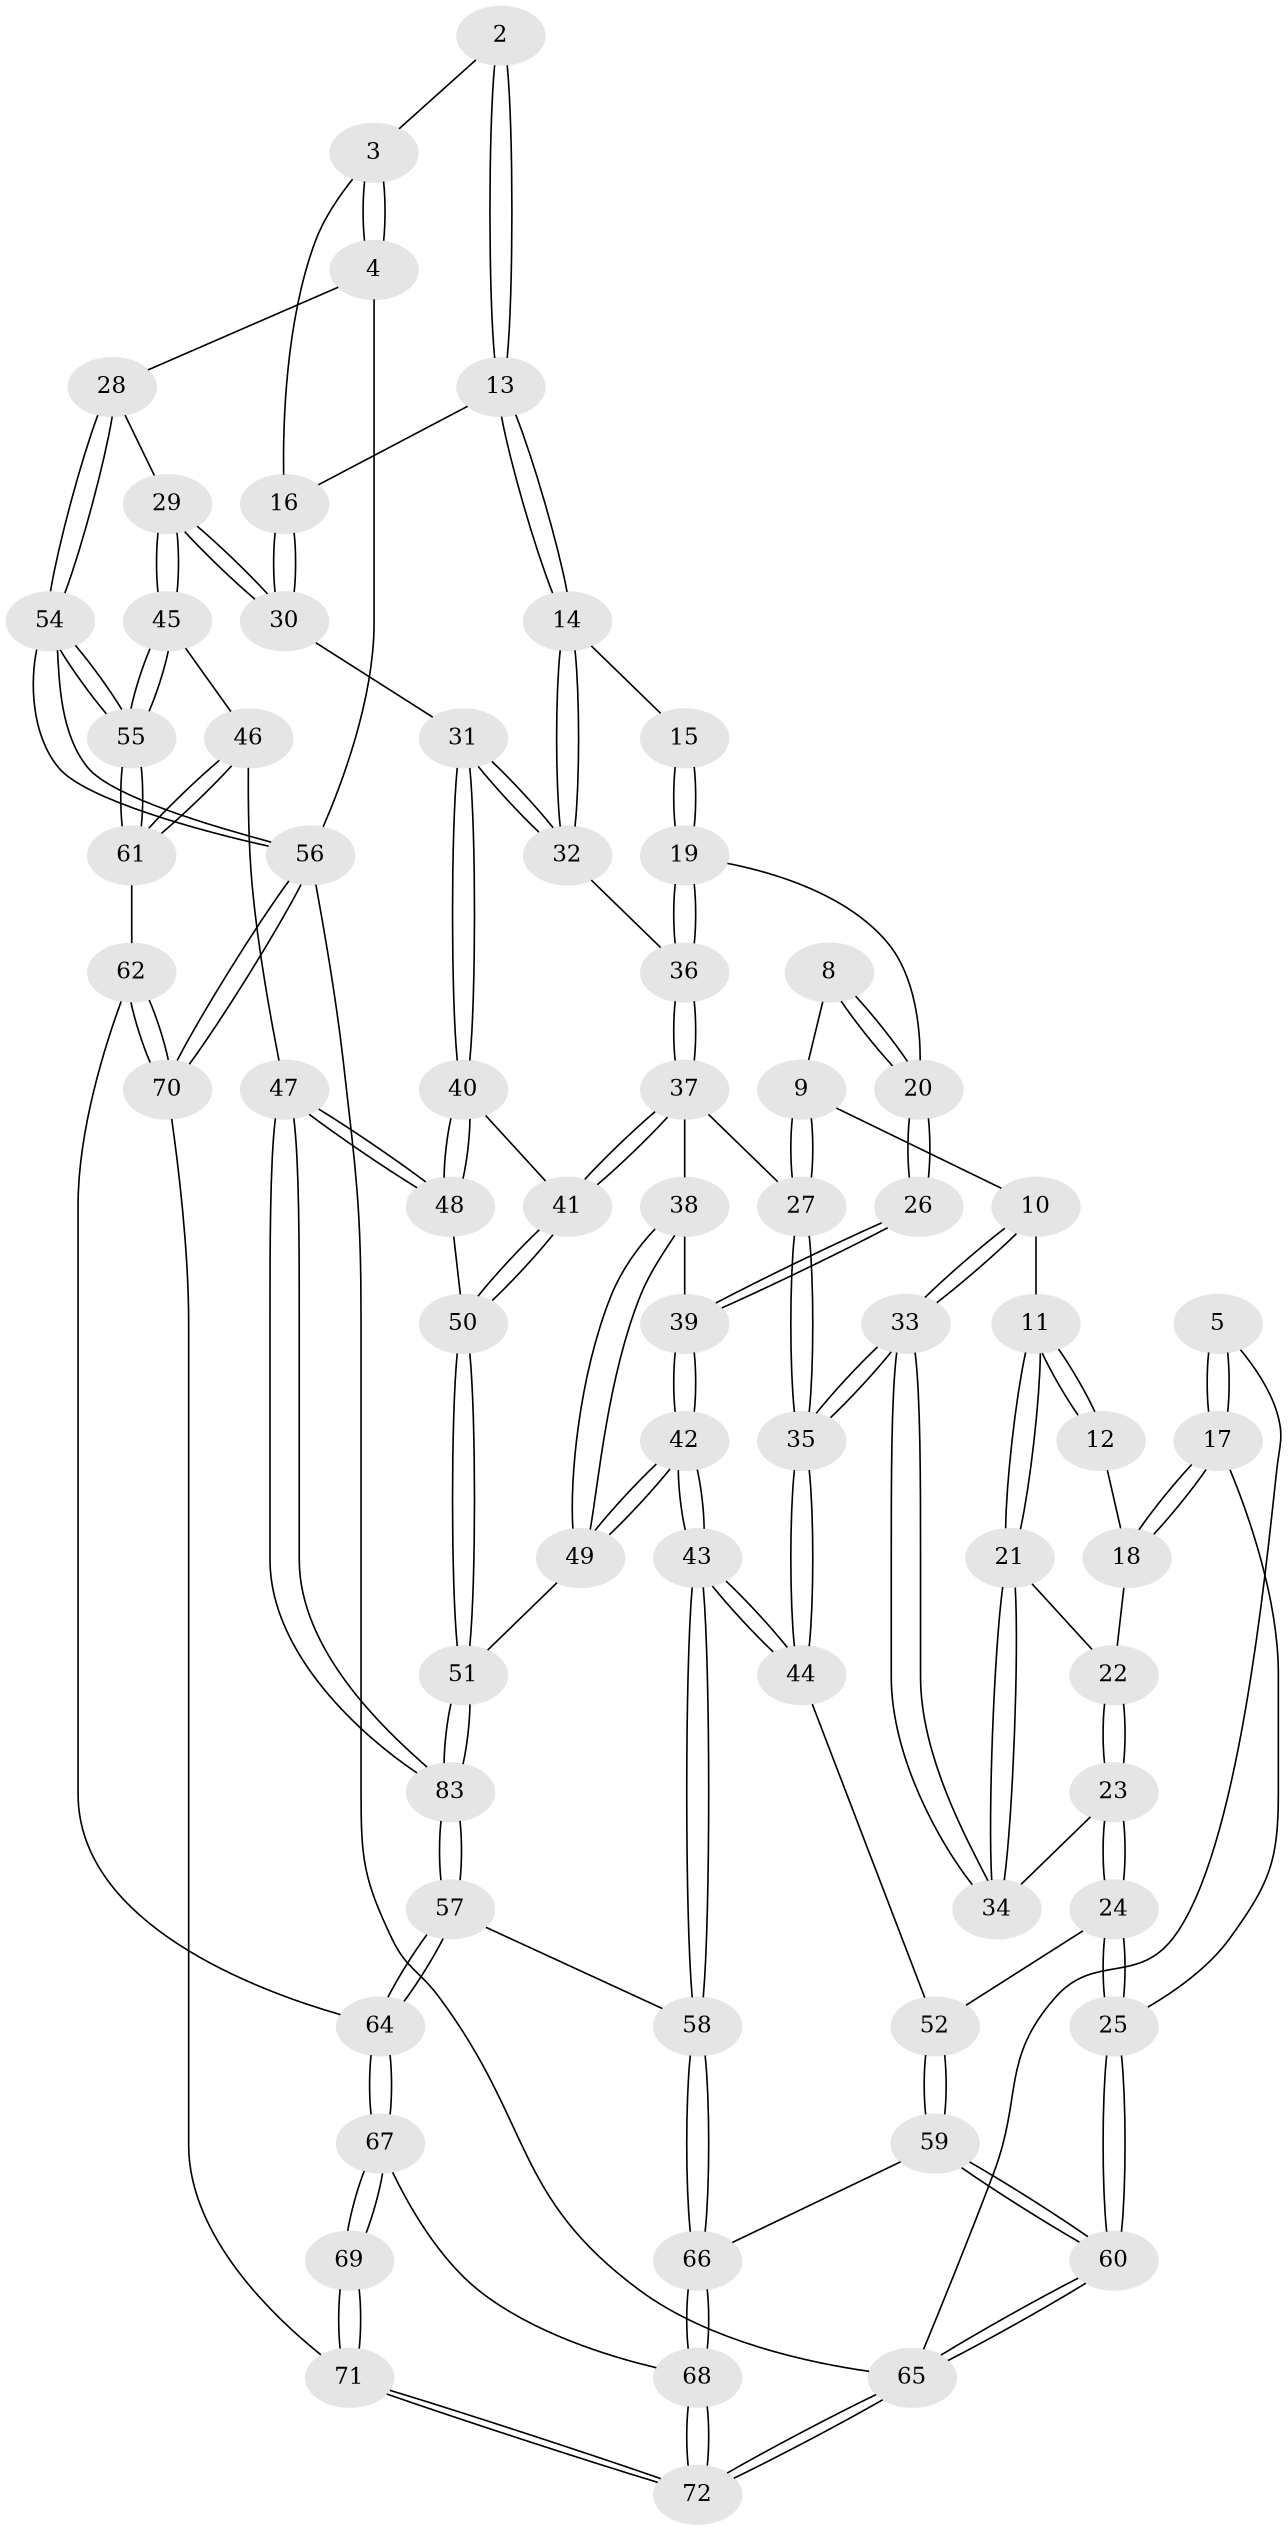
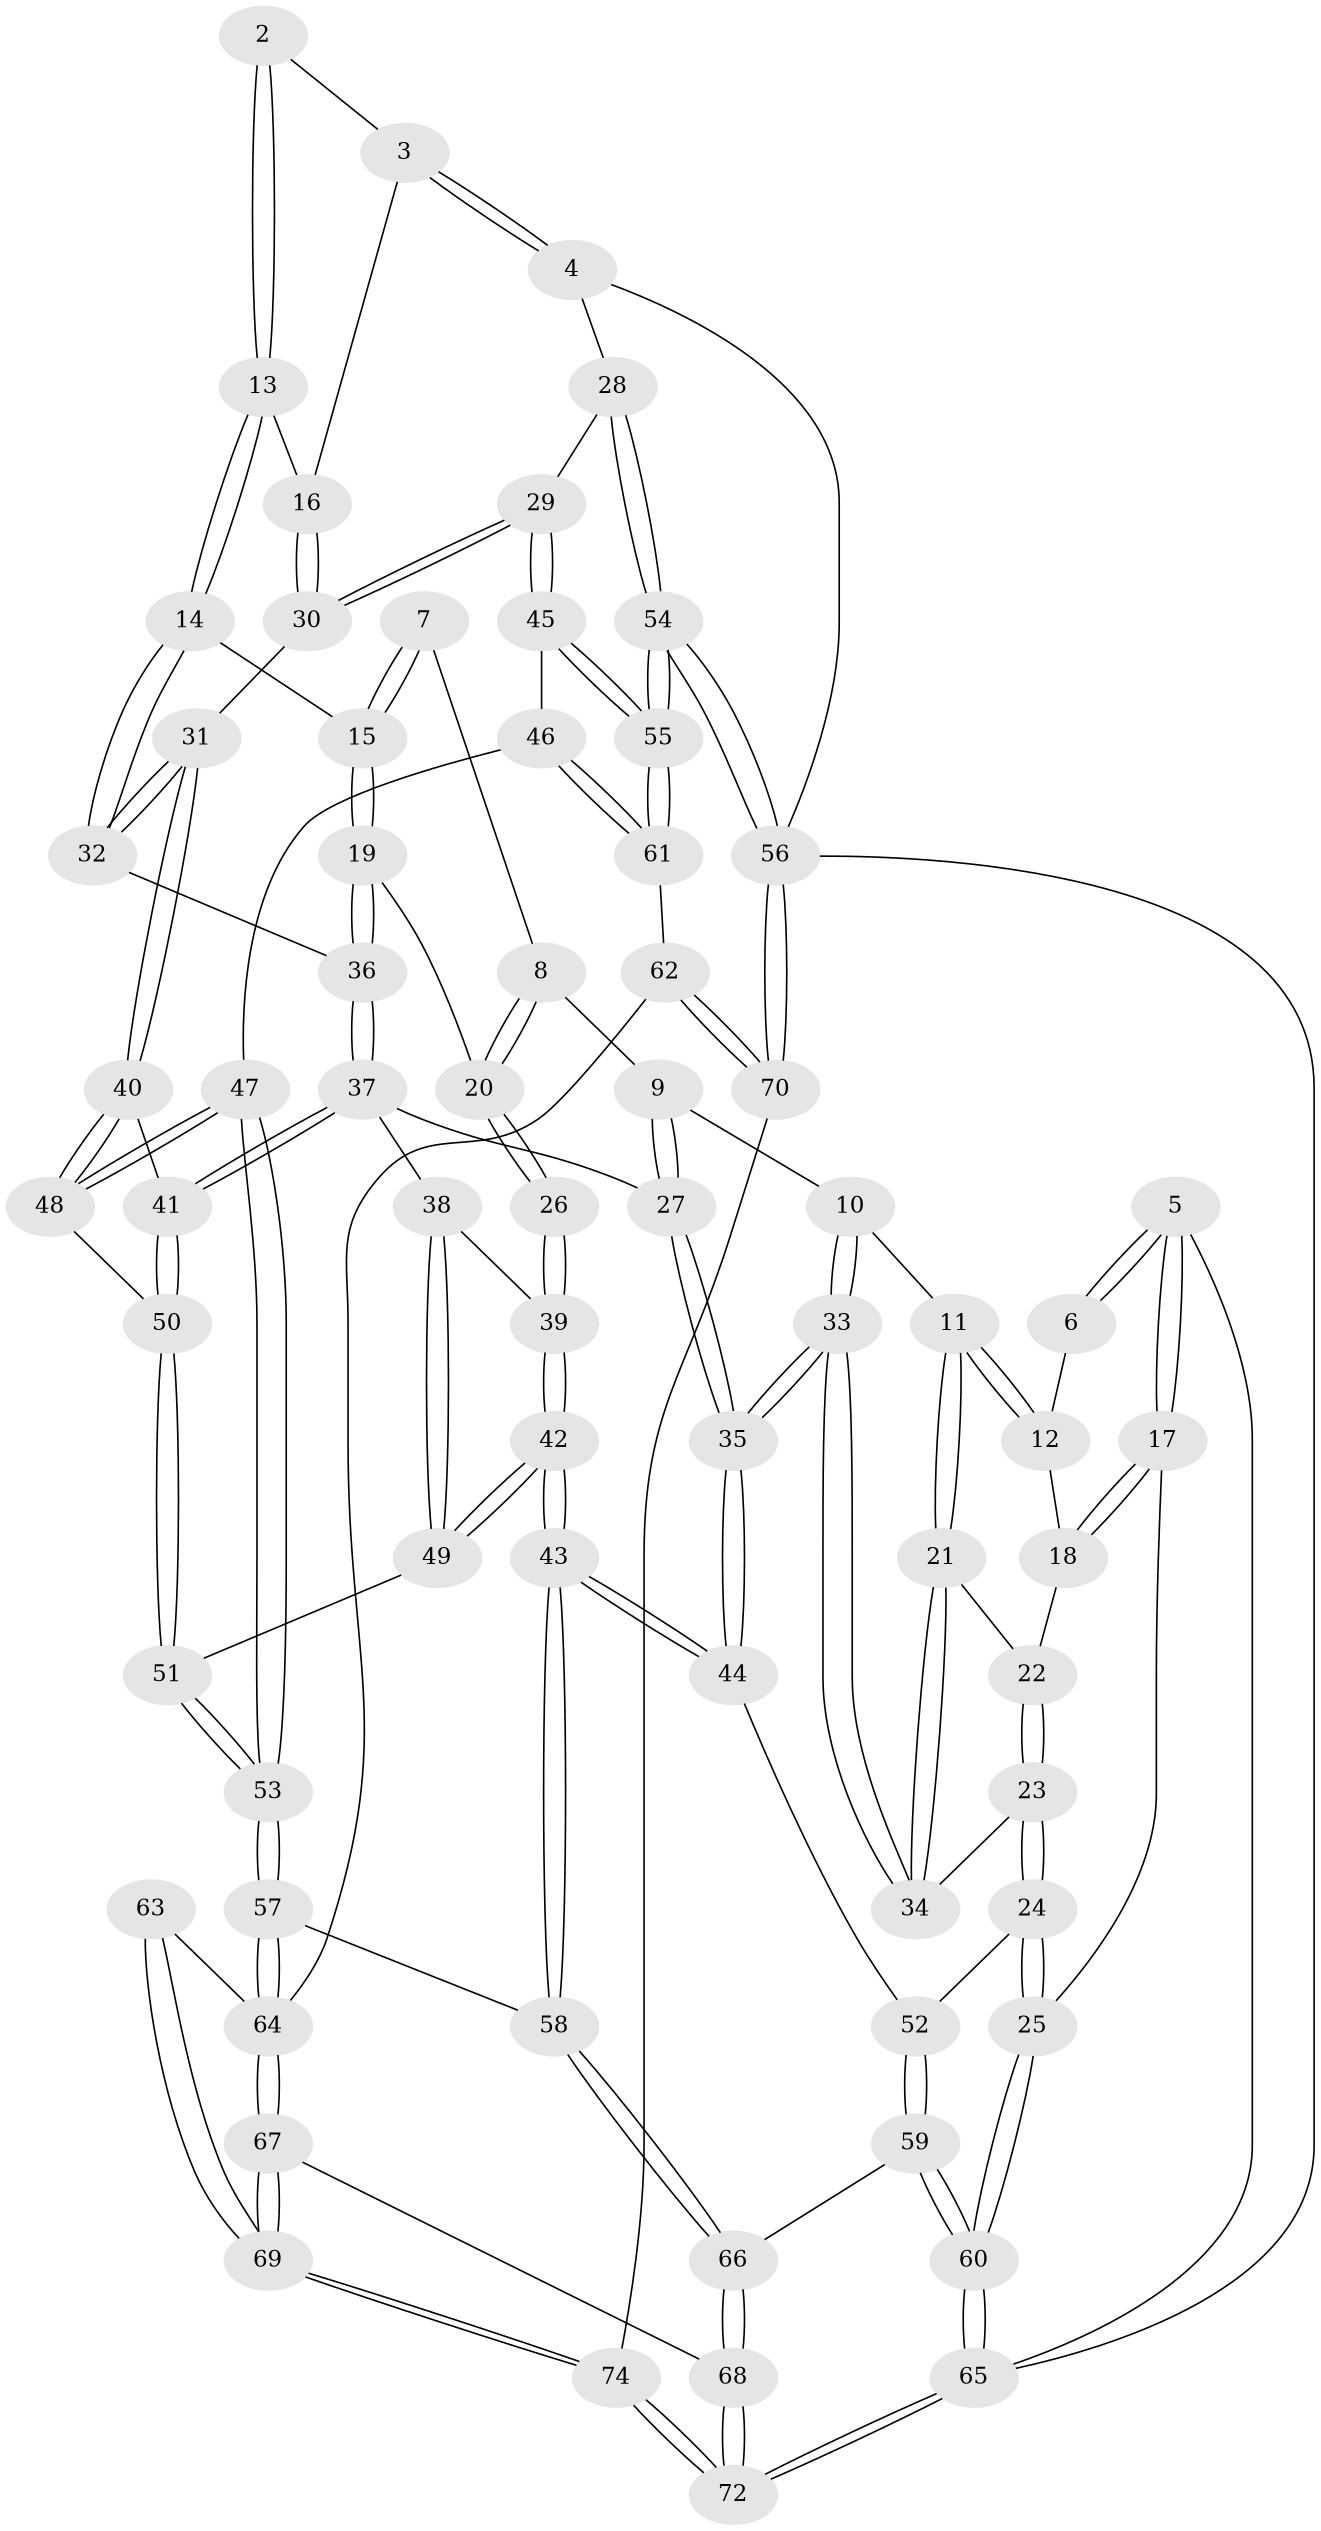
node "7": added
node "6": added
node "83": label "83" -> "53"
node "63": added
node "71": label "71" -> "74"
